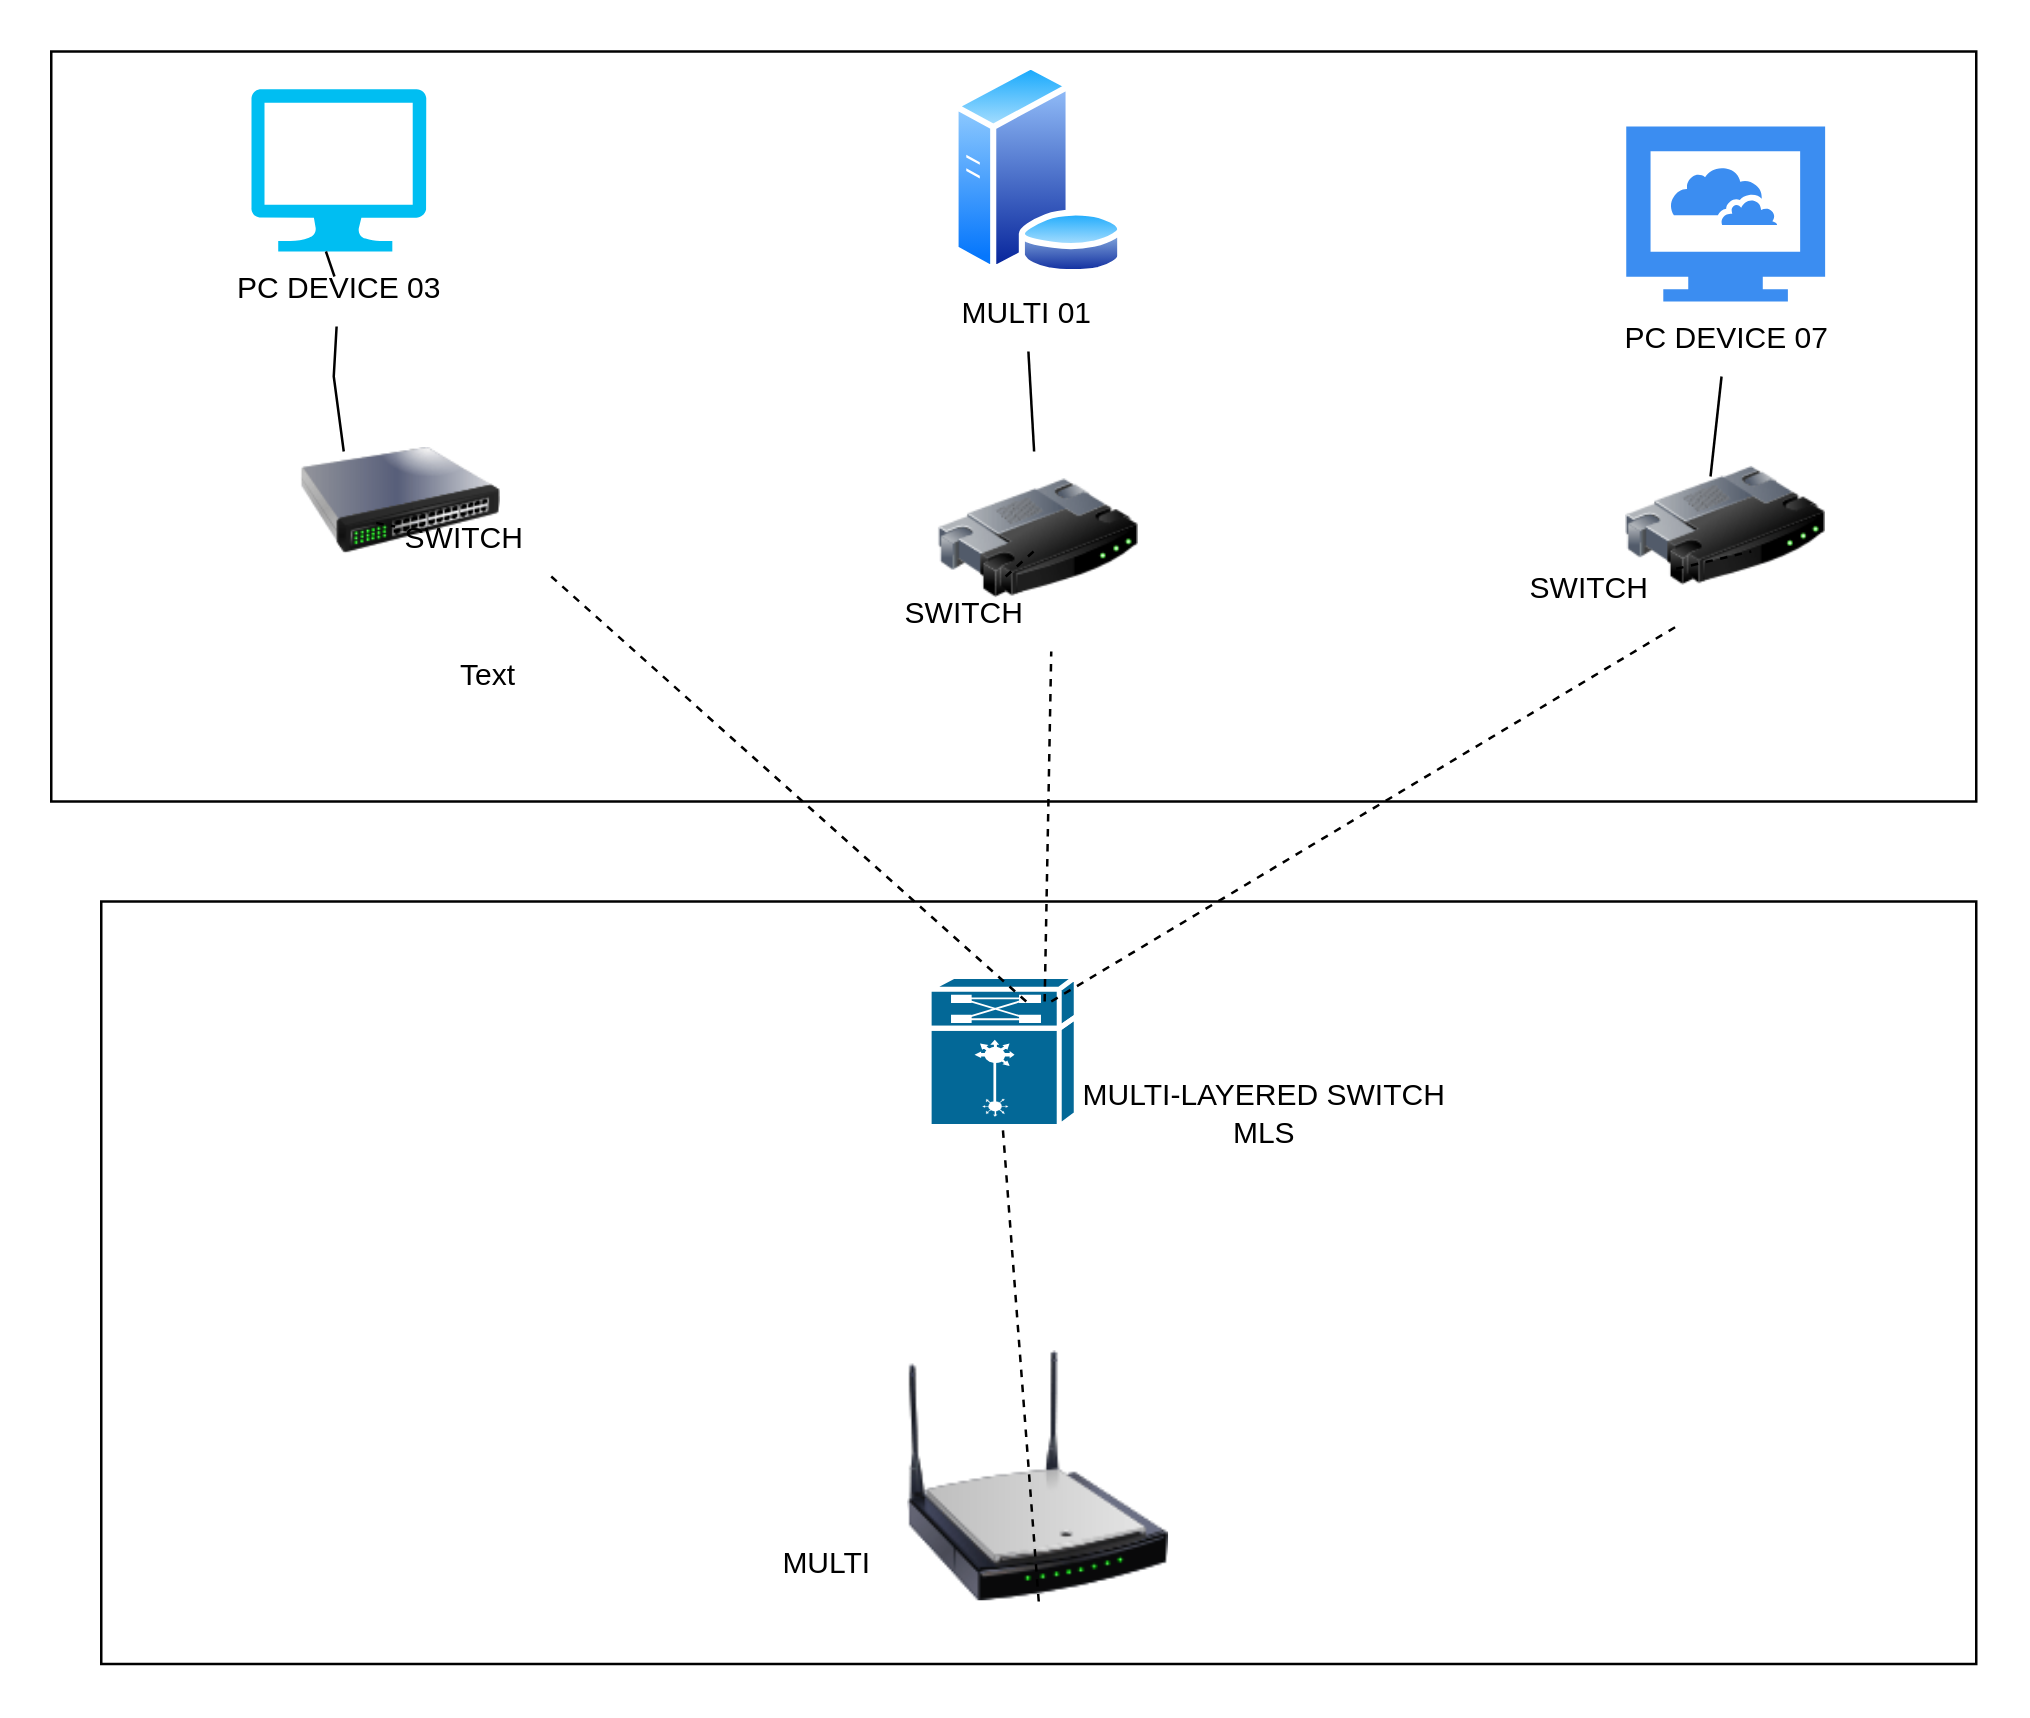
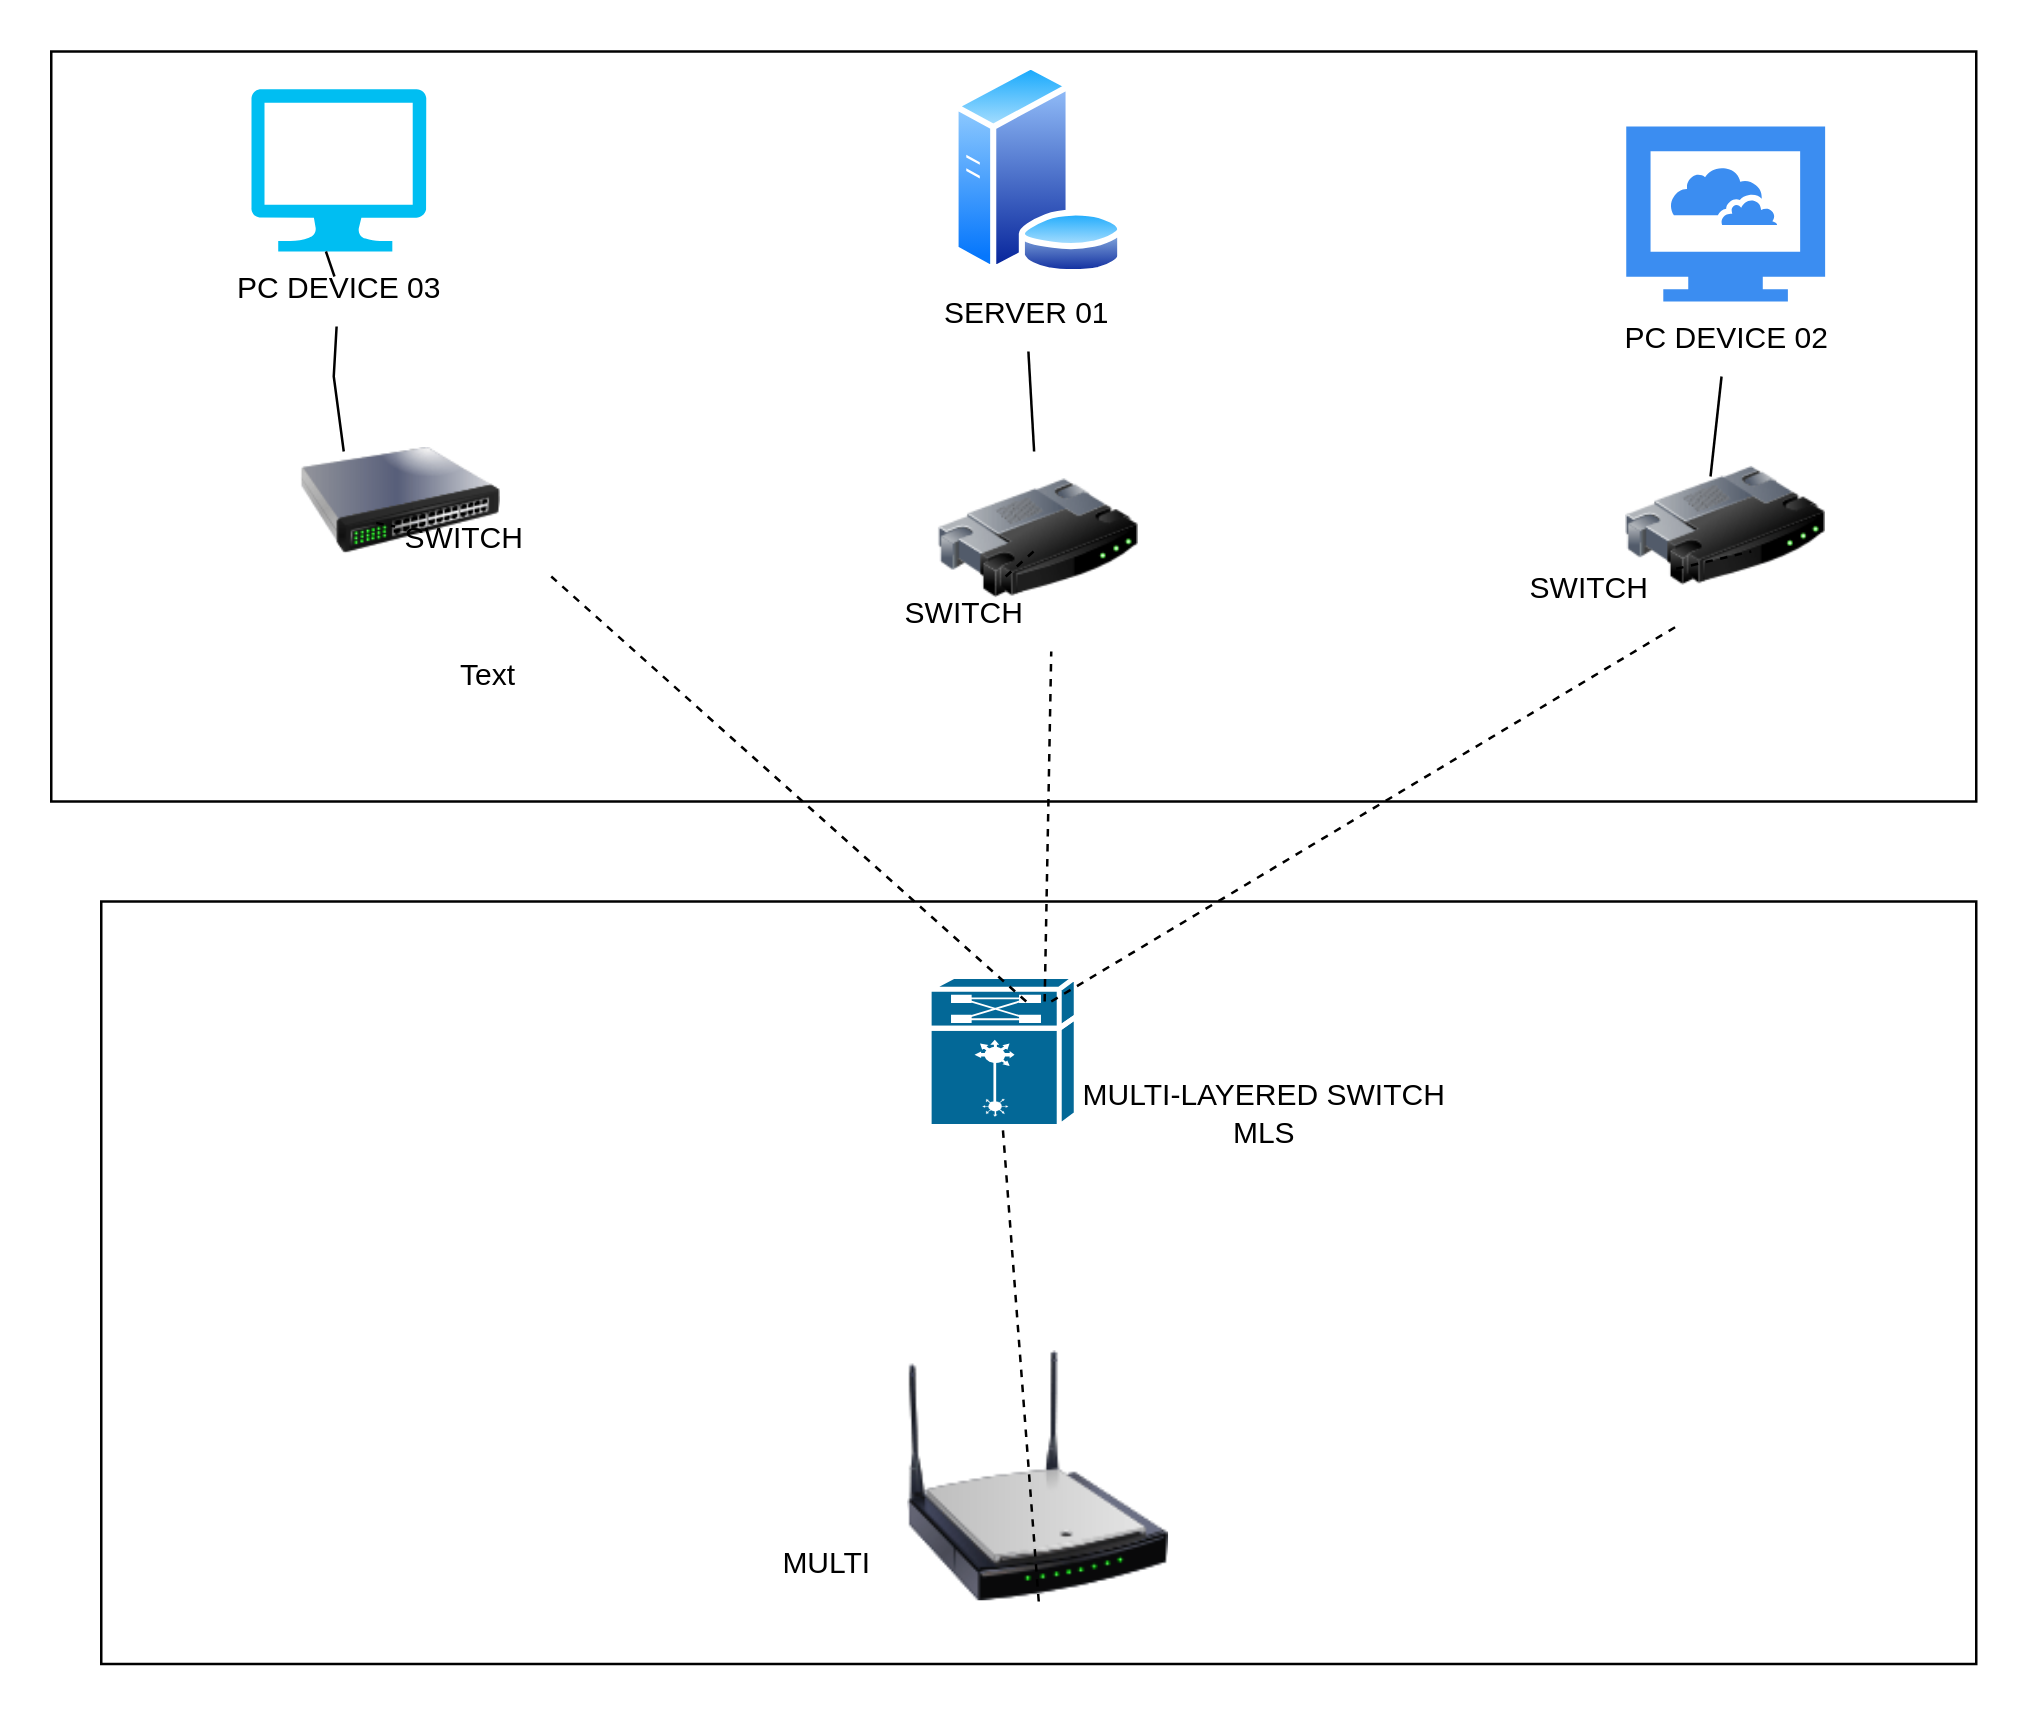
node "MULTI 01": label "MULTI 01" -> "SERVER 01"
node "PC DEVICE 07": label "PC DEVICE 07" -> "PC DEVICE 02"
